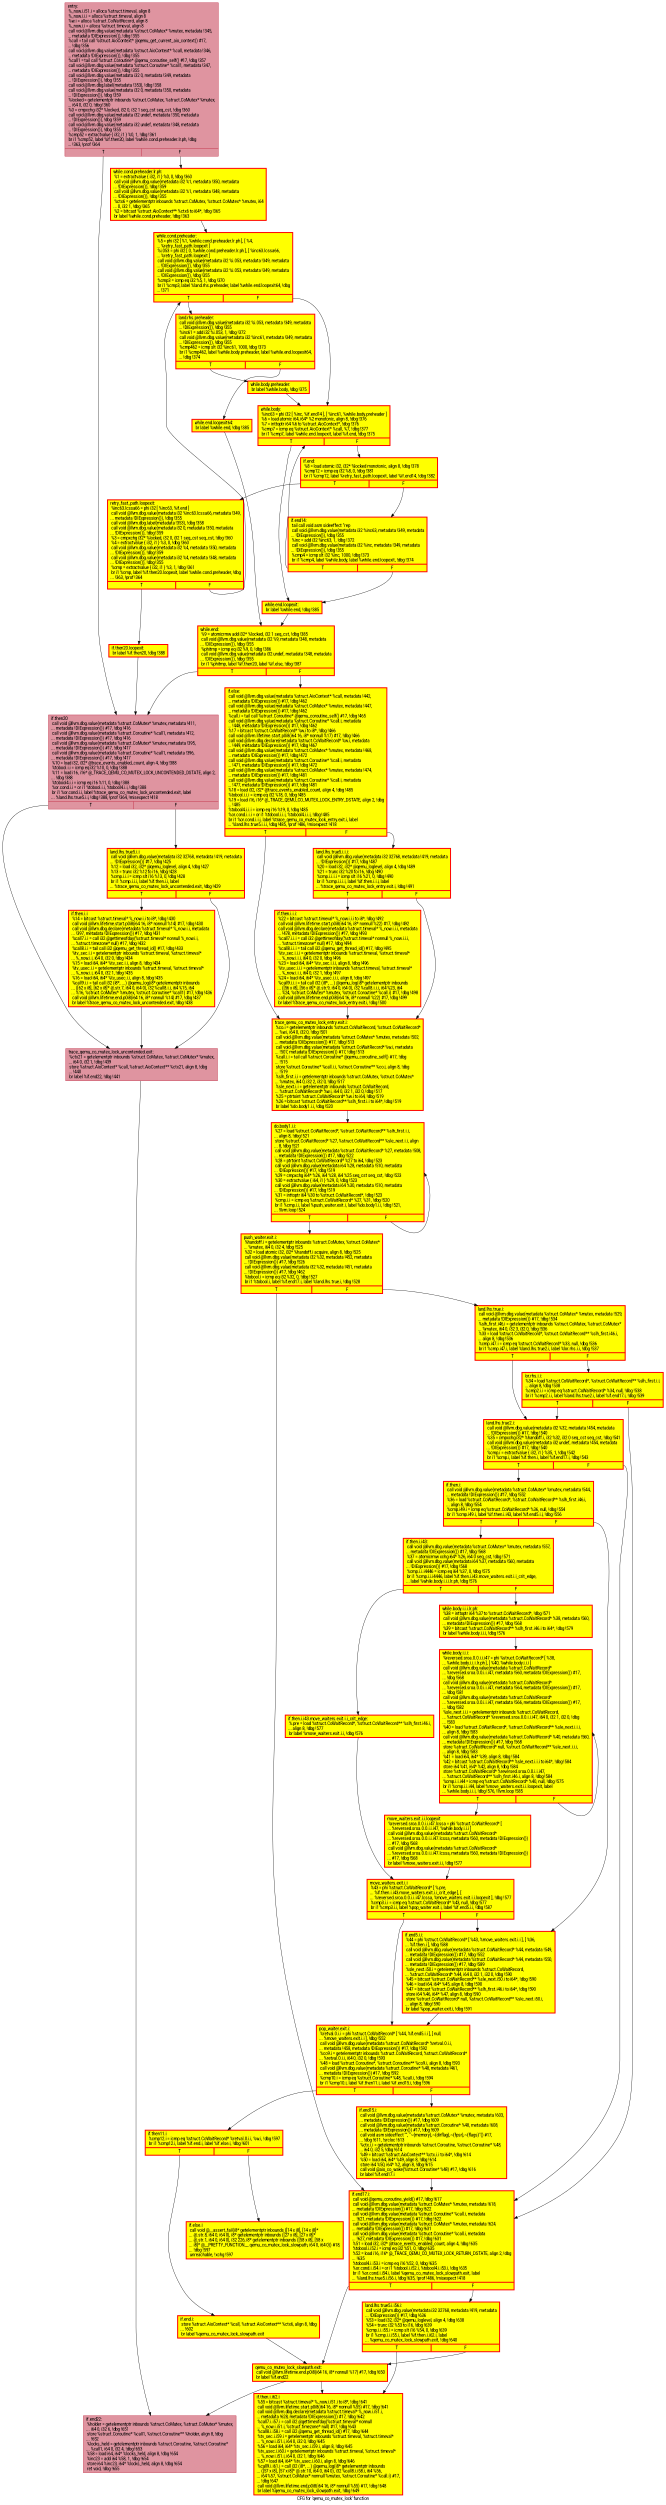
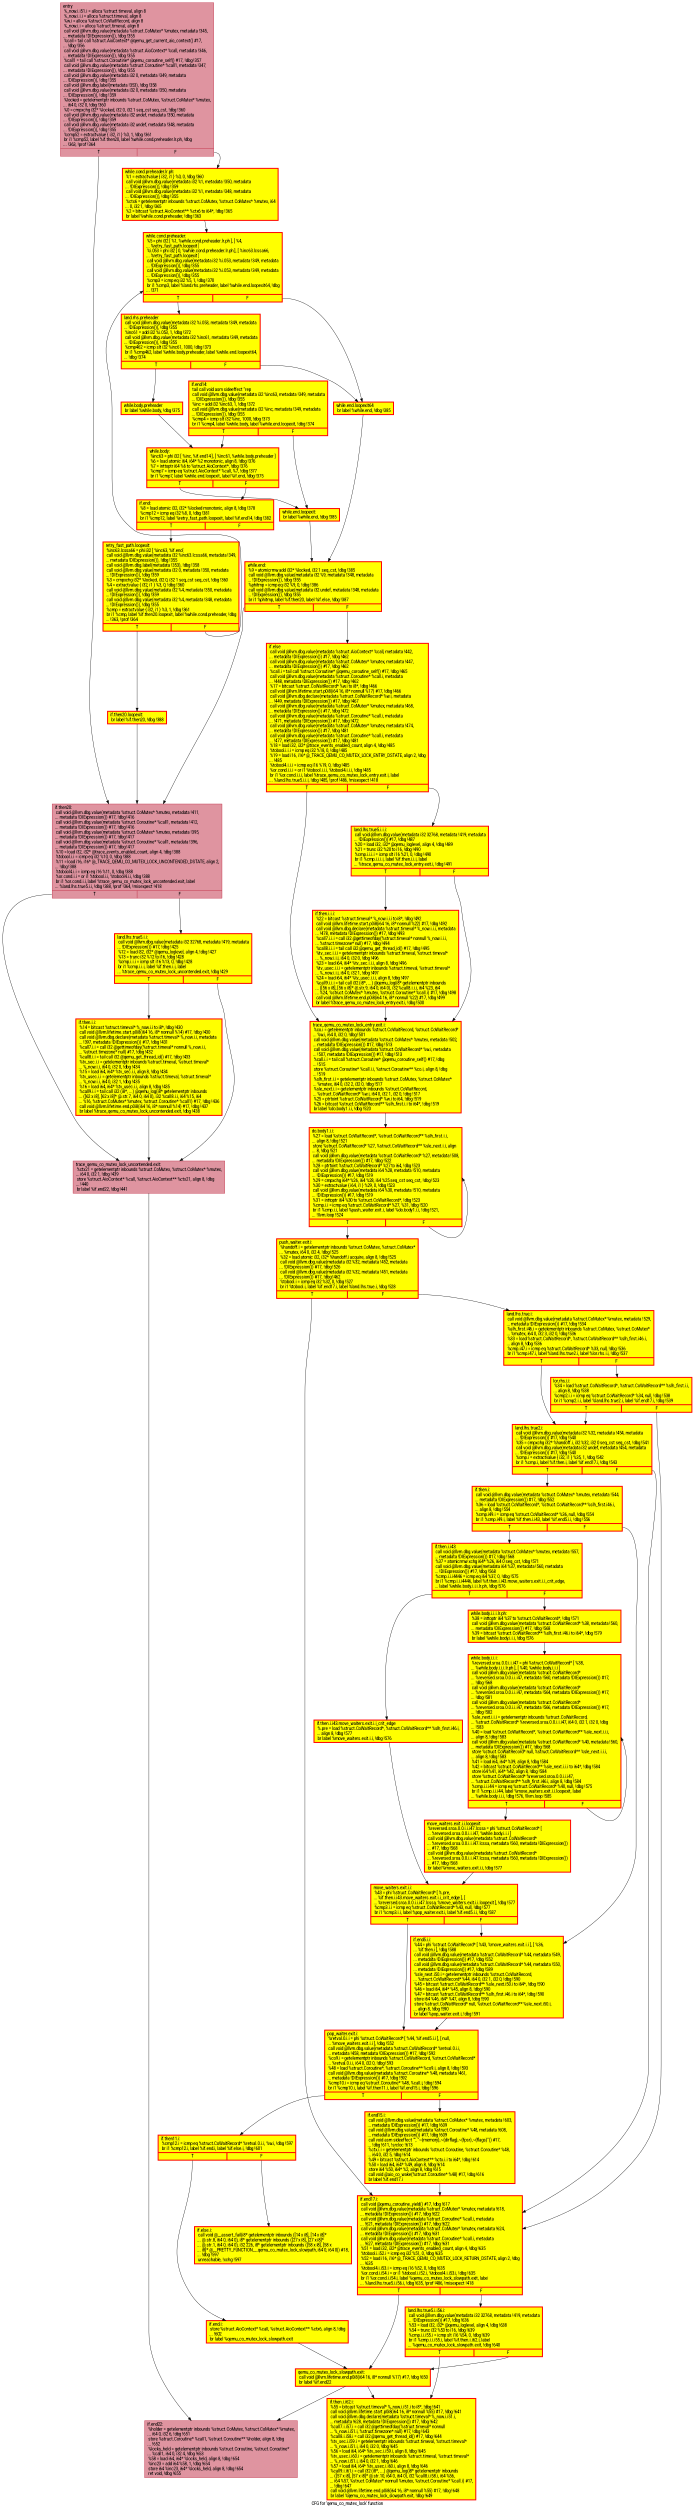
edge "while.cond.preheader:" -> "while.body:": now "while.cond.preheader:" -> "while.end.loopexit64:"
edge "if.end:" -> "if.end14:": removed
